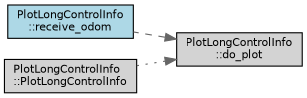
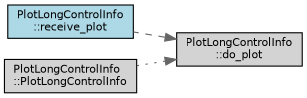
node "PlotLongControlInfo ::receive_odom": label "PlotLongControlInfo ::receive_odom" -> "PlotLongControlInfo ::receive_plot"
